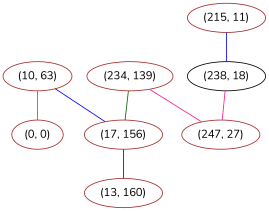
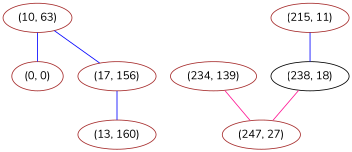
edge "(10, 63)" -- "(0, 0)": color deeppink -> blue
edge "(234, 139)" -- "(17, 156)": removed
